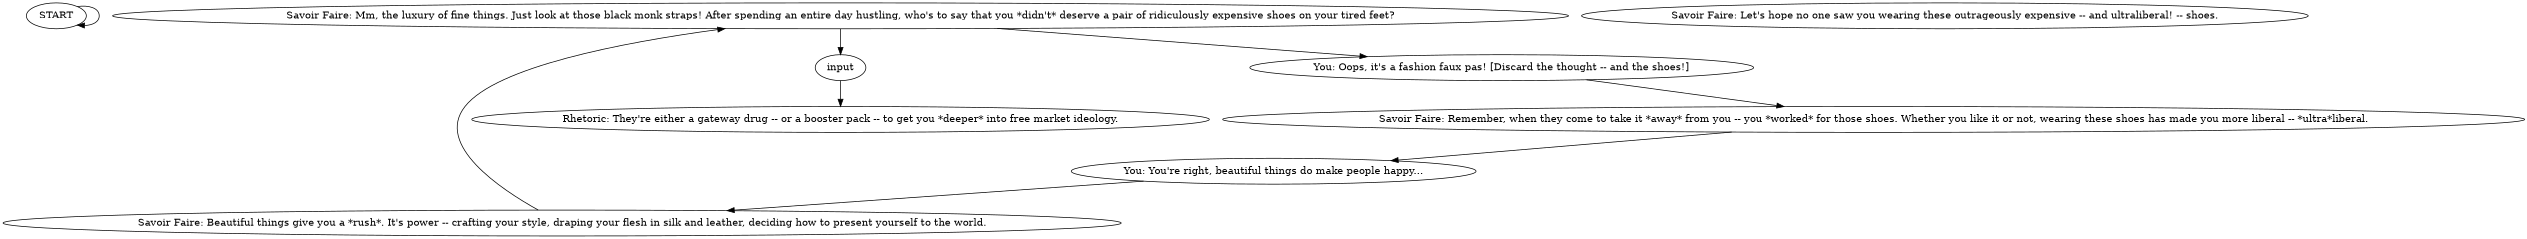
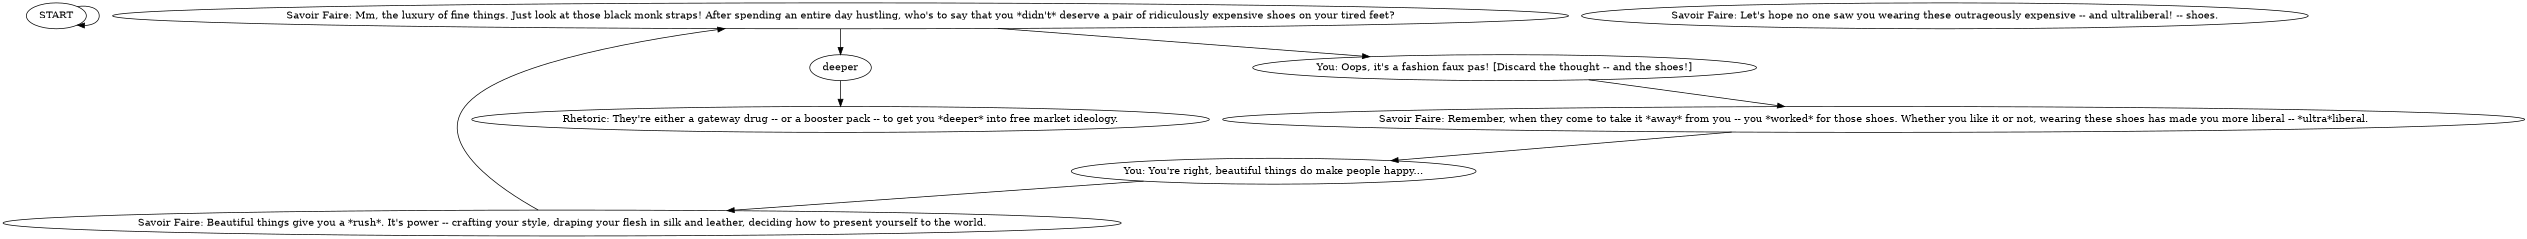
node "input": label "input" -> "deeper"
